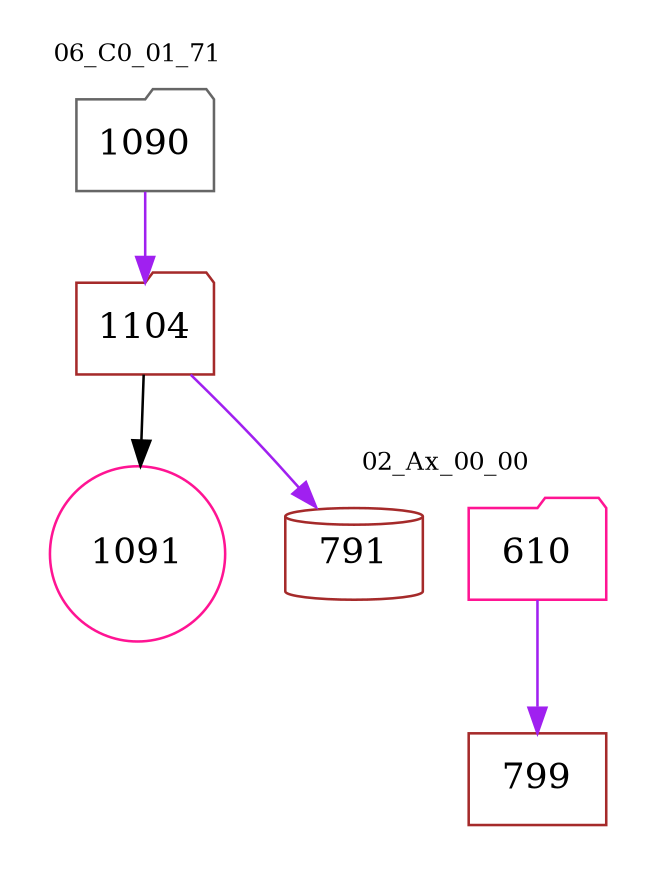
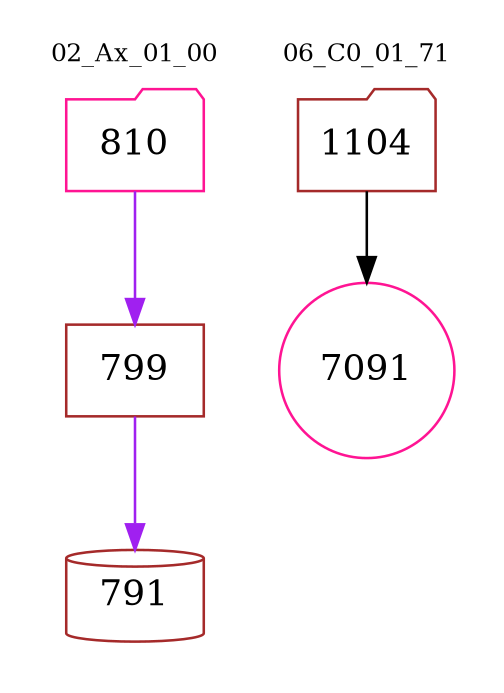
node "1090": removed
edge "1104" -> "791": now "799" -> "791"
cluster "02_Ax_00_00": label "02_Ax_00_00" -> "02_Ax_01_00"
node "1091": label "1091" -> "7091"
node "610": label "610" -> "810"
